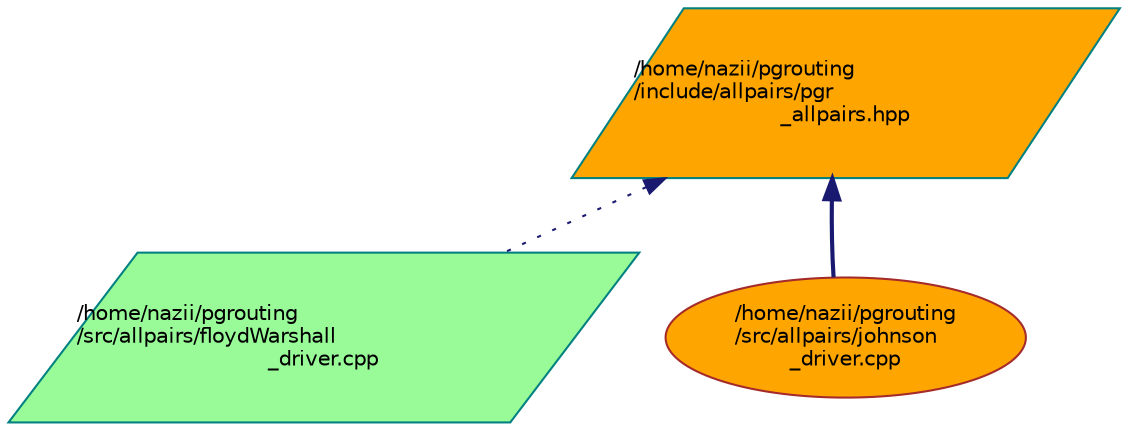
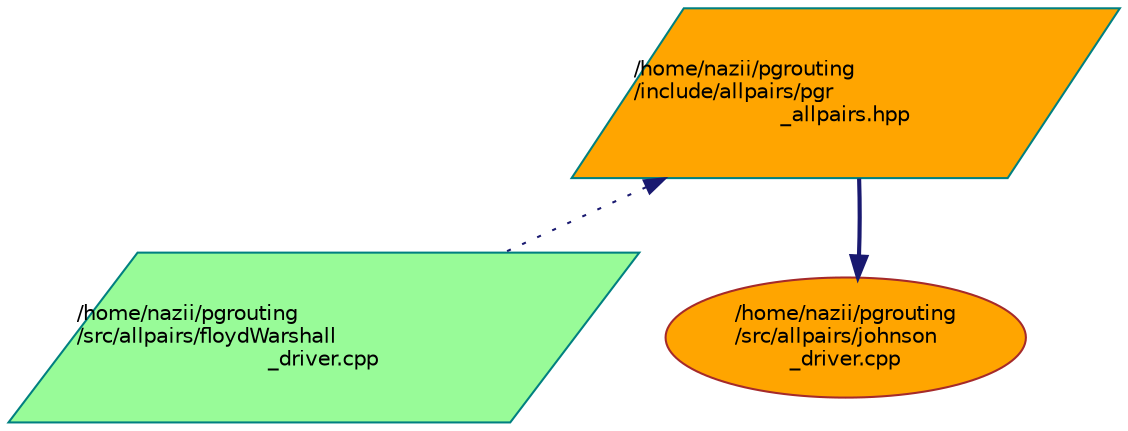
edge "/home/nazii/pgrouting /src/allpairs/johnson _driver.cpp" -> "/home/nazii/pgrouting /include/allpairs/pgr _allpairs.hpp": reversed
